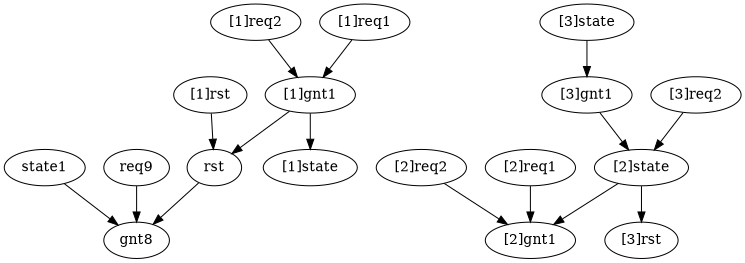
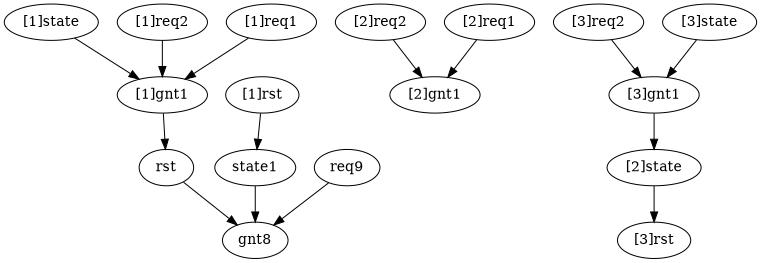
edge "[1]rst" -> "rst": now "[1]rst" -> "state1"
edge "[1]gnt1" -> "[1]state": reversed
edge "[3]req2" -> "[2]state": now "[3]req2" -> "[3]gnt1"
edge "[2]state" -> "[2]gnt1": removed
